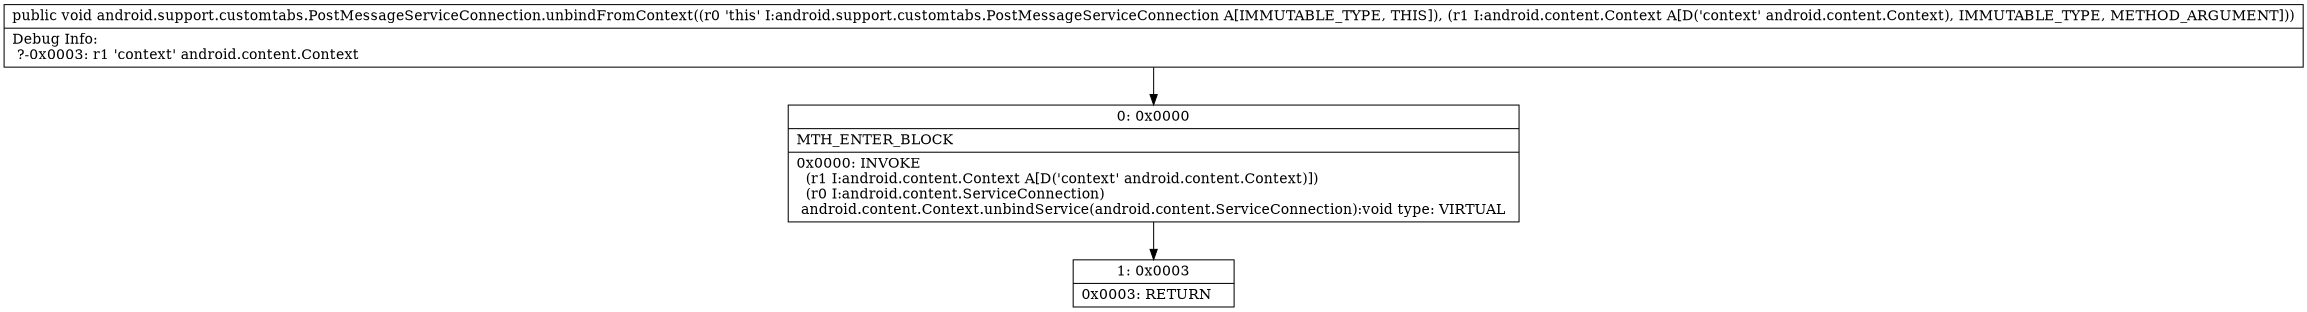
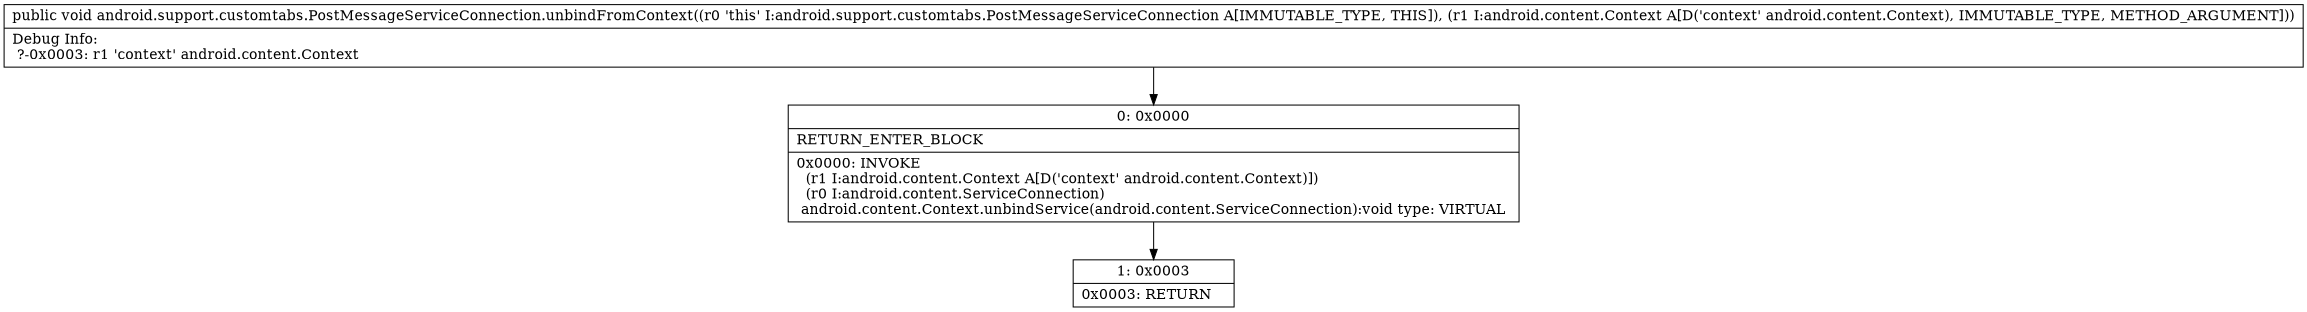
node "0: 0x0000": text "MTH_ENTER_BLOCK" -> "RETURN_ENTER_BLOCK"
